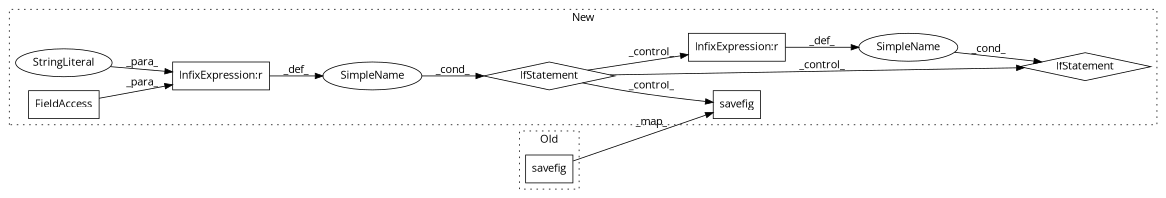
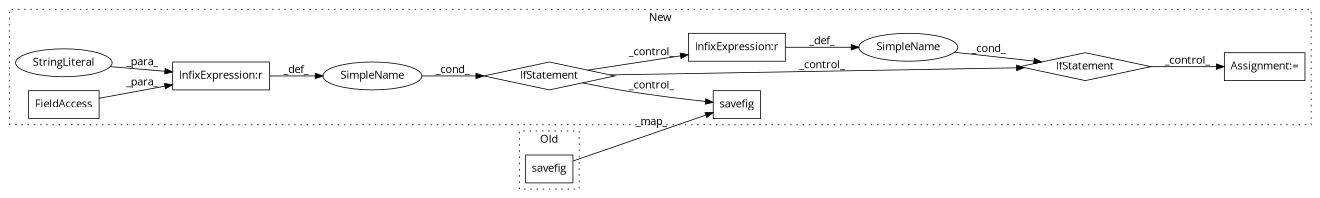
node "Assignment:=": added
